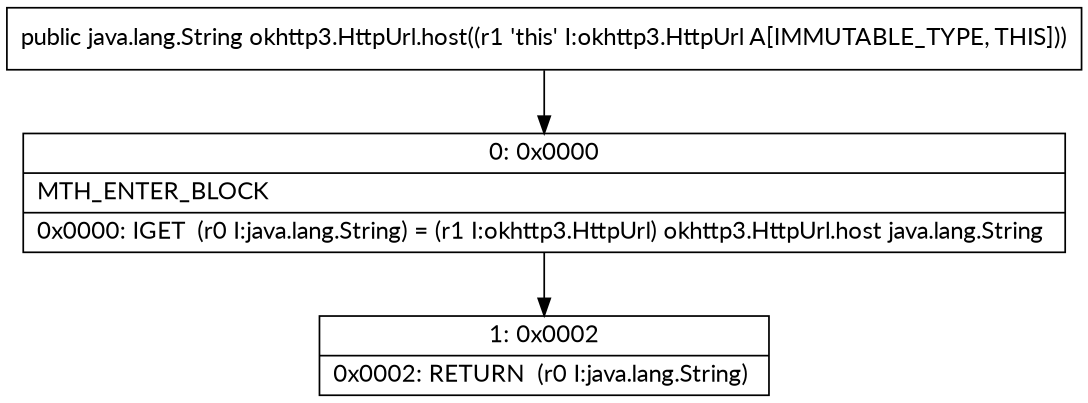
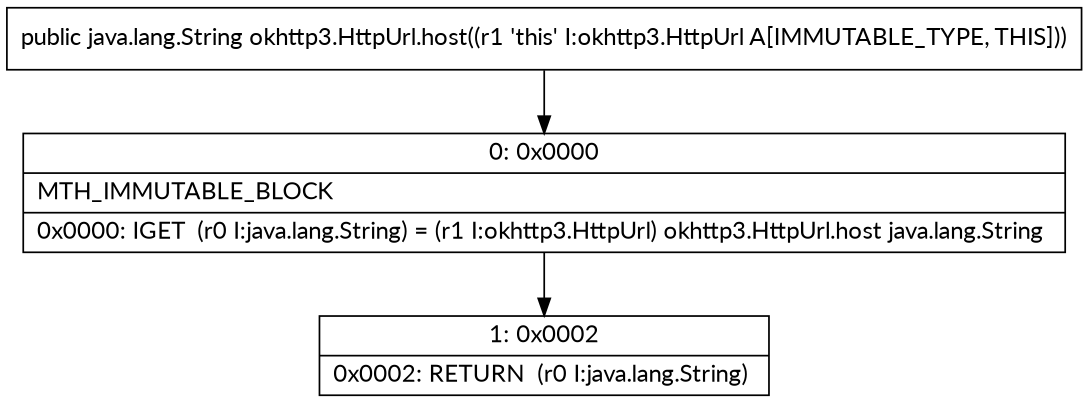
node "0: 0x0000": text "MTH_ENTER_BLOCK" -> "MTH_IMMUTABLE_BLOCK"
